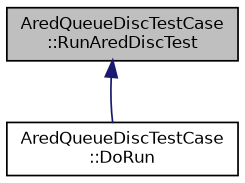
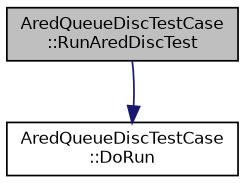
edge "AredQueueDiscTestCase ::DoRun" -> "AredQueueDiscTestCase ::RunAredDiscTest": reversed
